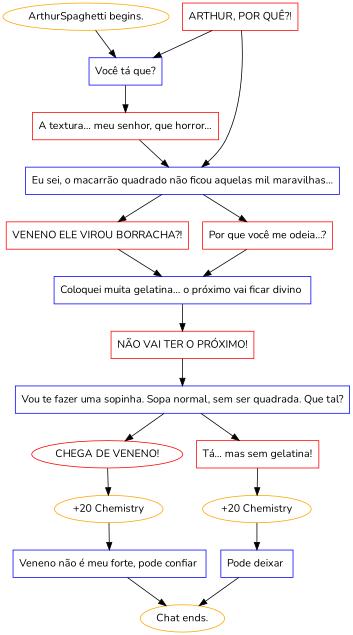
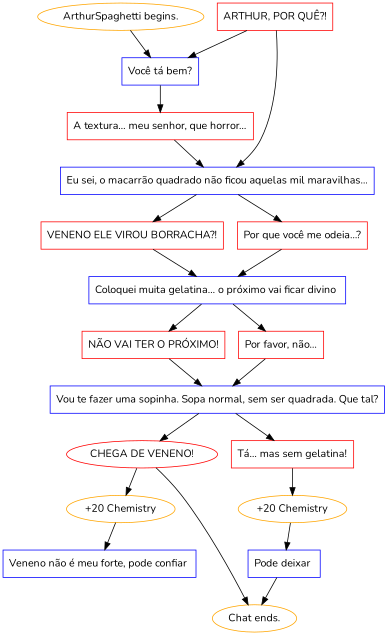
node "Você tá que?": label "Você tá que?" -> "Você tá bem?"
node "Por favor, não…": added
edge "Veneno não é meu forte, pode confiar" -> "Chat ends.": now "CHEGA DE VENENO!" -> "Chat ends."
